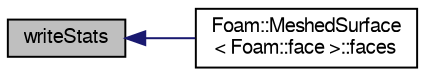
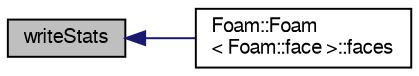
node "Foam::MeshedSurface < Foam::face >::faces": label "Foam::MeshedSurface < Foam::face >::faces" -> "Foam::Foam < Foam::face >::faces"
